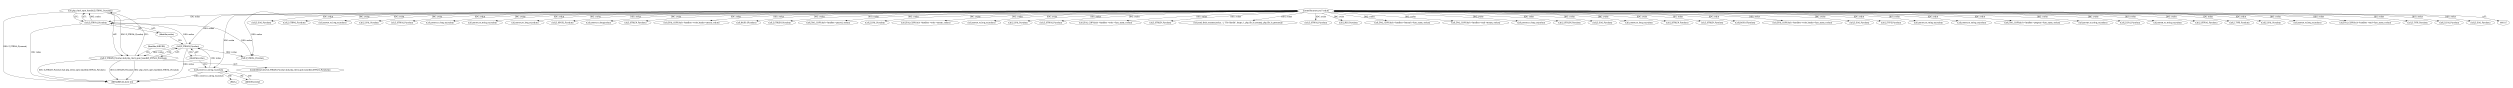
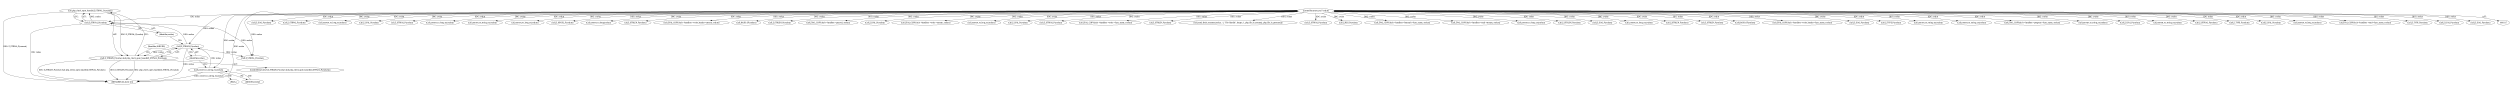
edge "(ControlStructure,zval *zvalue)" -> "(MethodReturn,static int)": added, label "DDG: zvalue"
